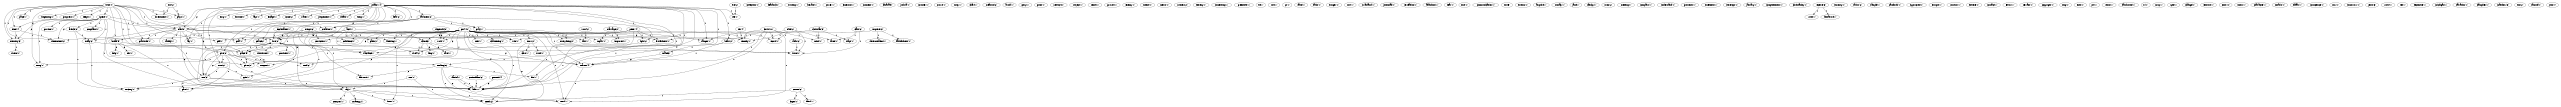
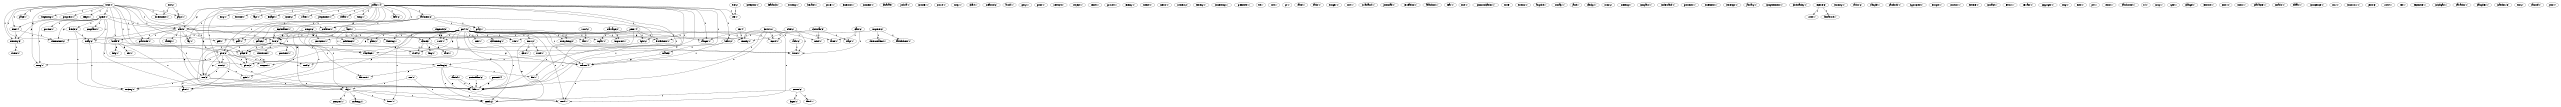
edge "fear(2)" -> "psalm(14)": reversed
edge "give(2)" -> "love(2)": reversed
